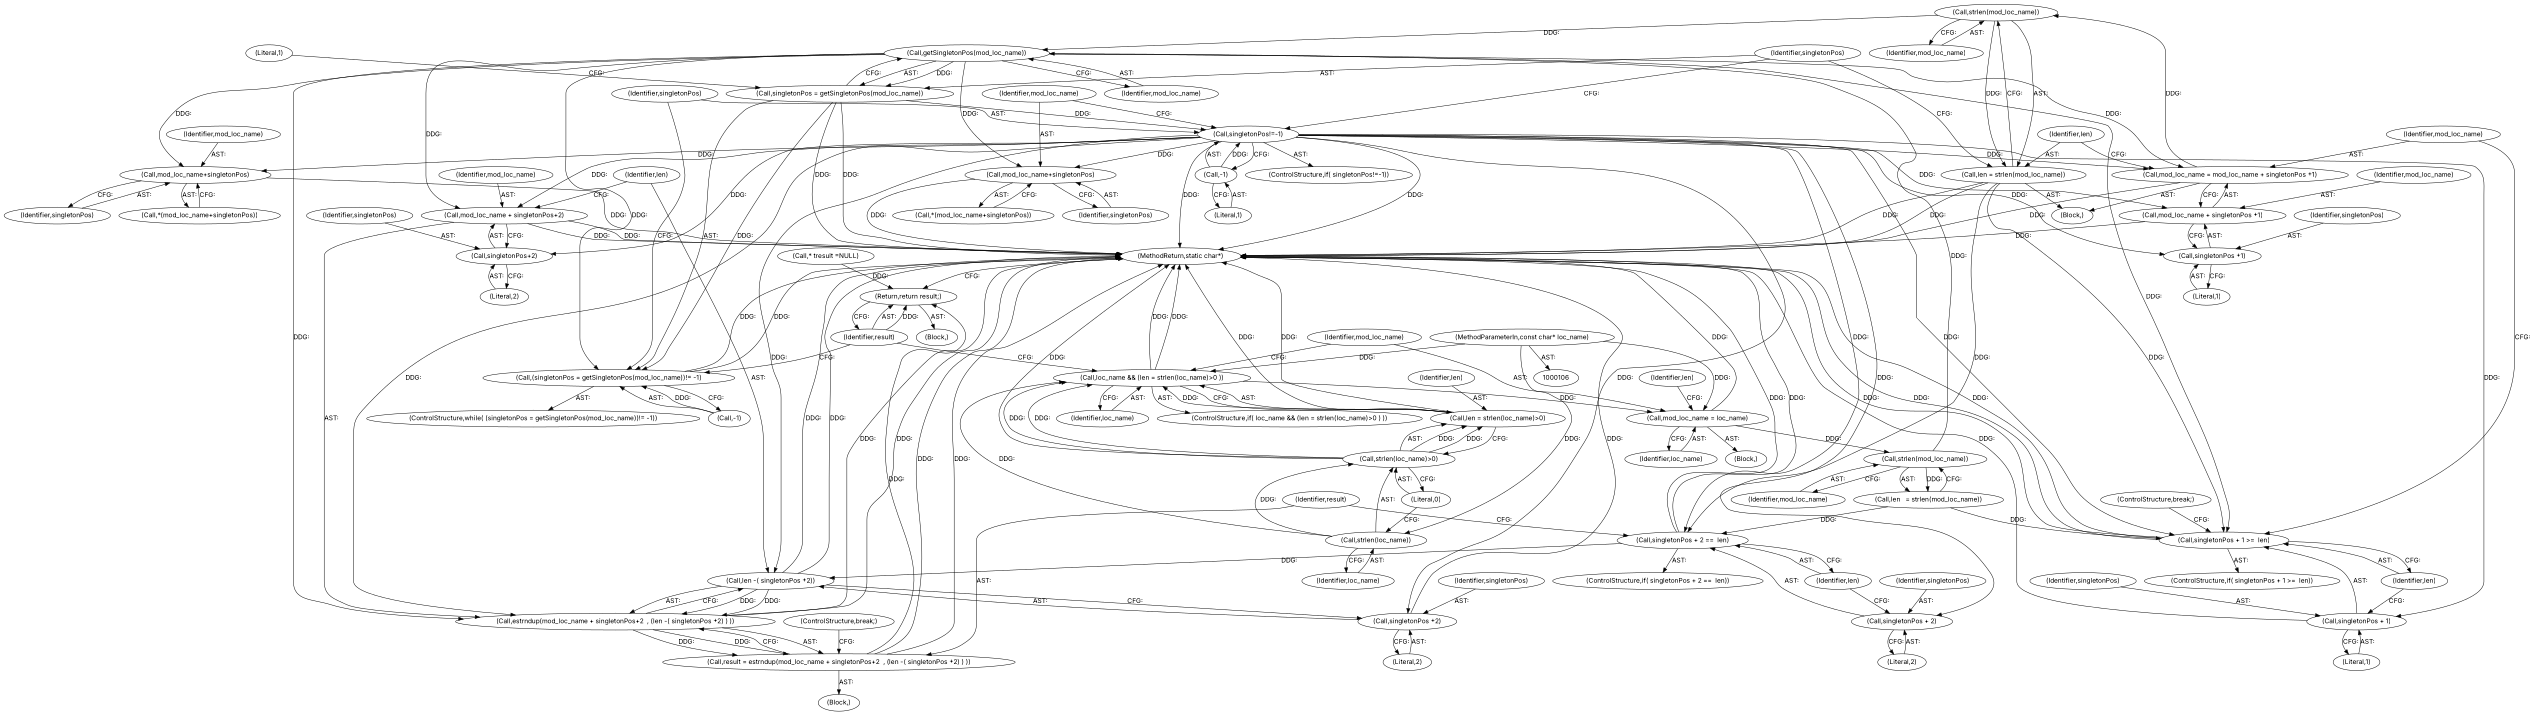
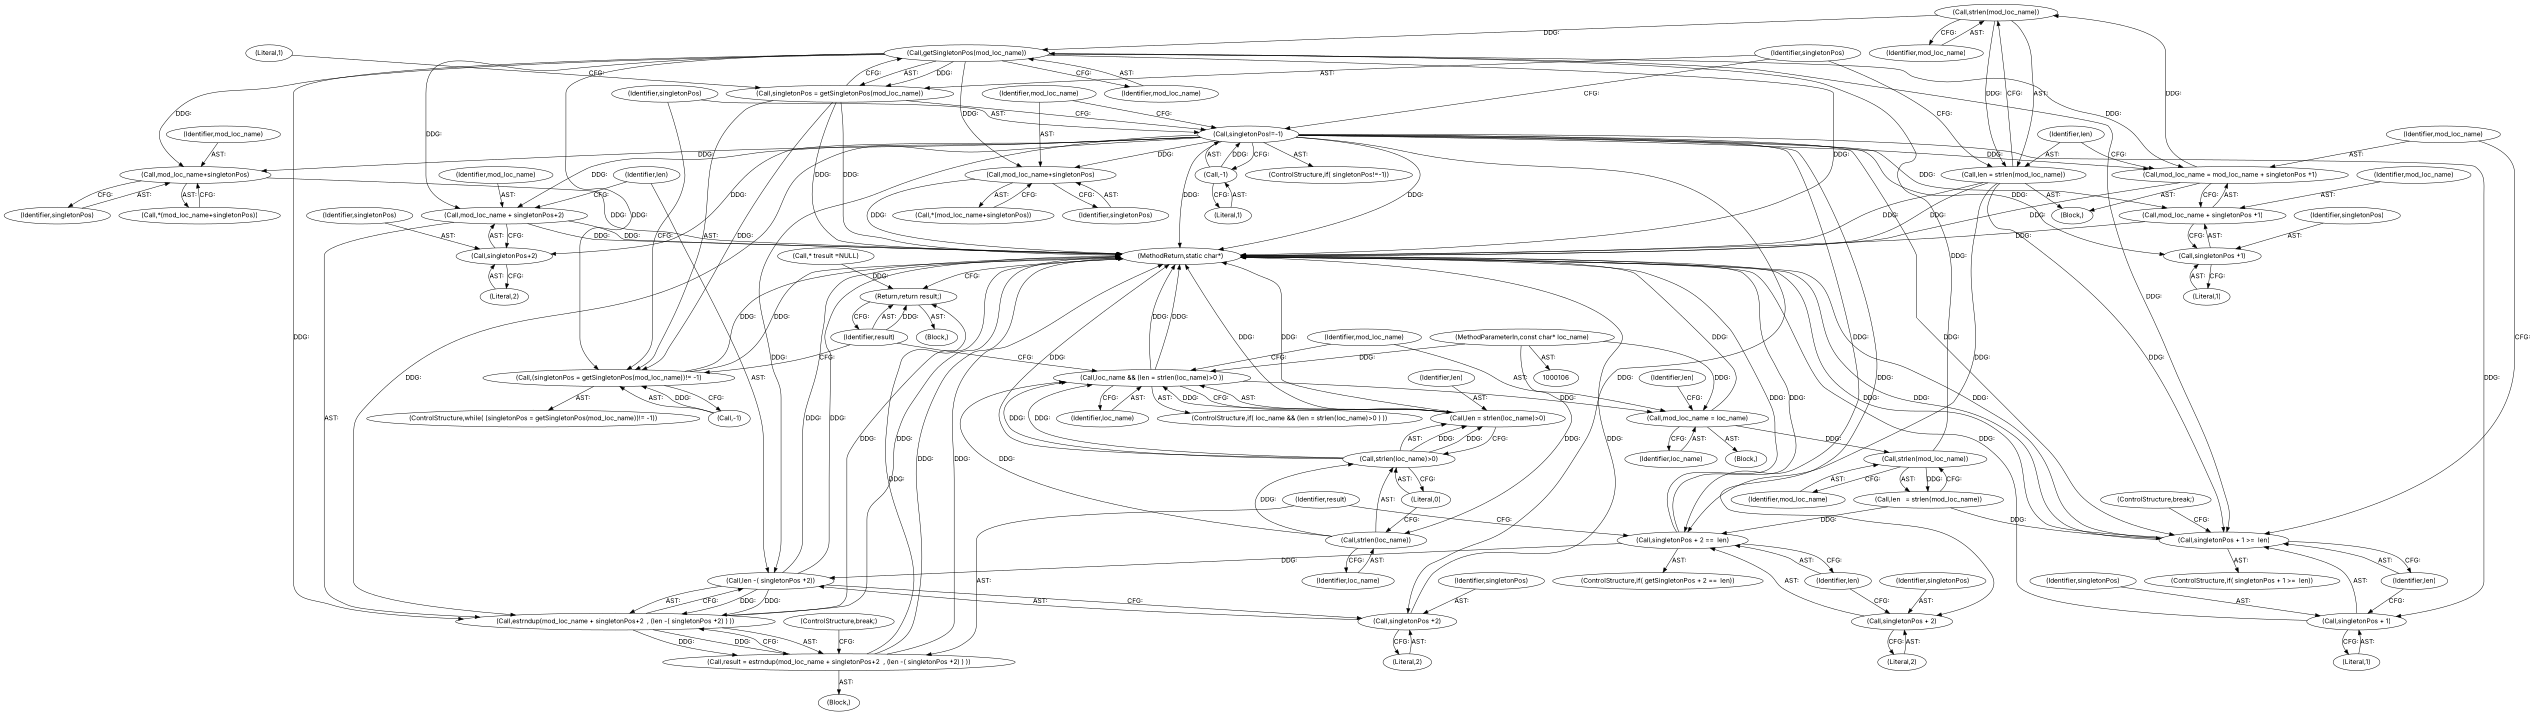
edge "(Call,getSingletonPos(mod_loc_name))" -> "(MethodReturn,static char*)": added, label "DDG:"
edge "(Call,singletonPos = getSingletonPos(mod_loc_name))" -> "(Call,singletonPos!=-1)": label "DDG: " -> "CFG: "
node "(ControlStructure,if( singletonPos + 2 ==  len))": label "(ControlStructure,if( singletonPos + 2 ==  len))" -> "(ControlStructure,if( getSingletonPos + 2 ==  len))"
